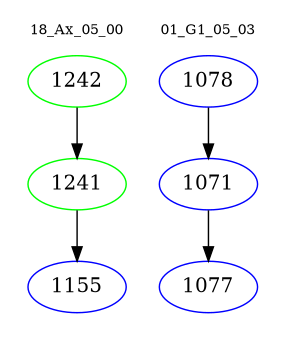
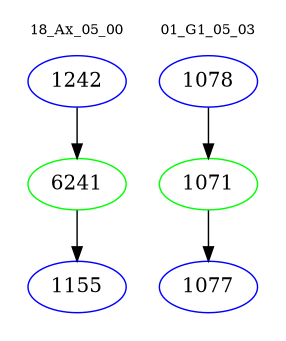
node "1242": color green -> blue
node "1241": label "1241" -> "6241"
node "1071": color blue -> green
